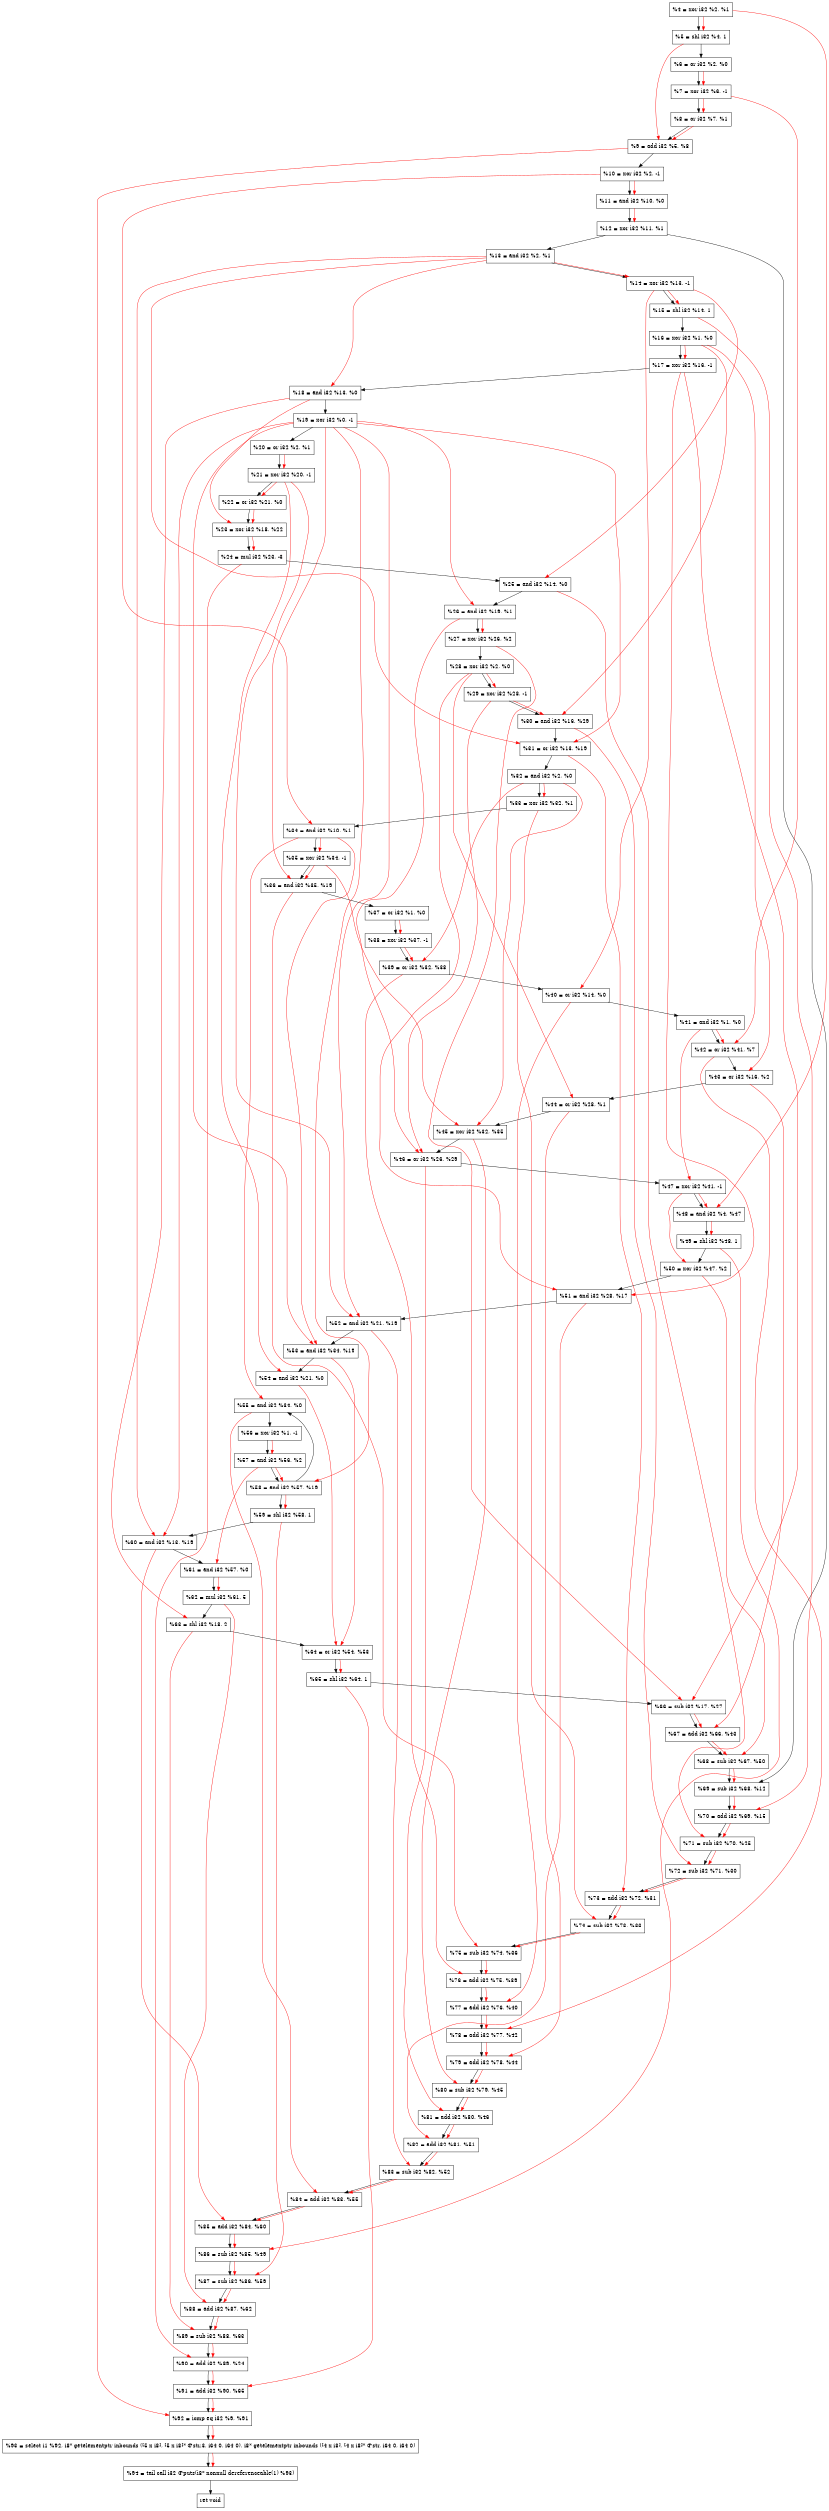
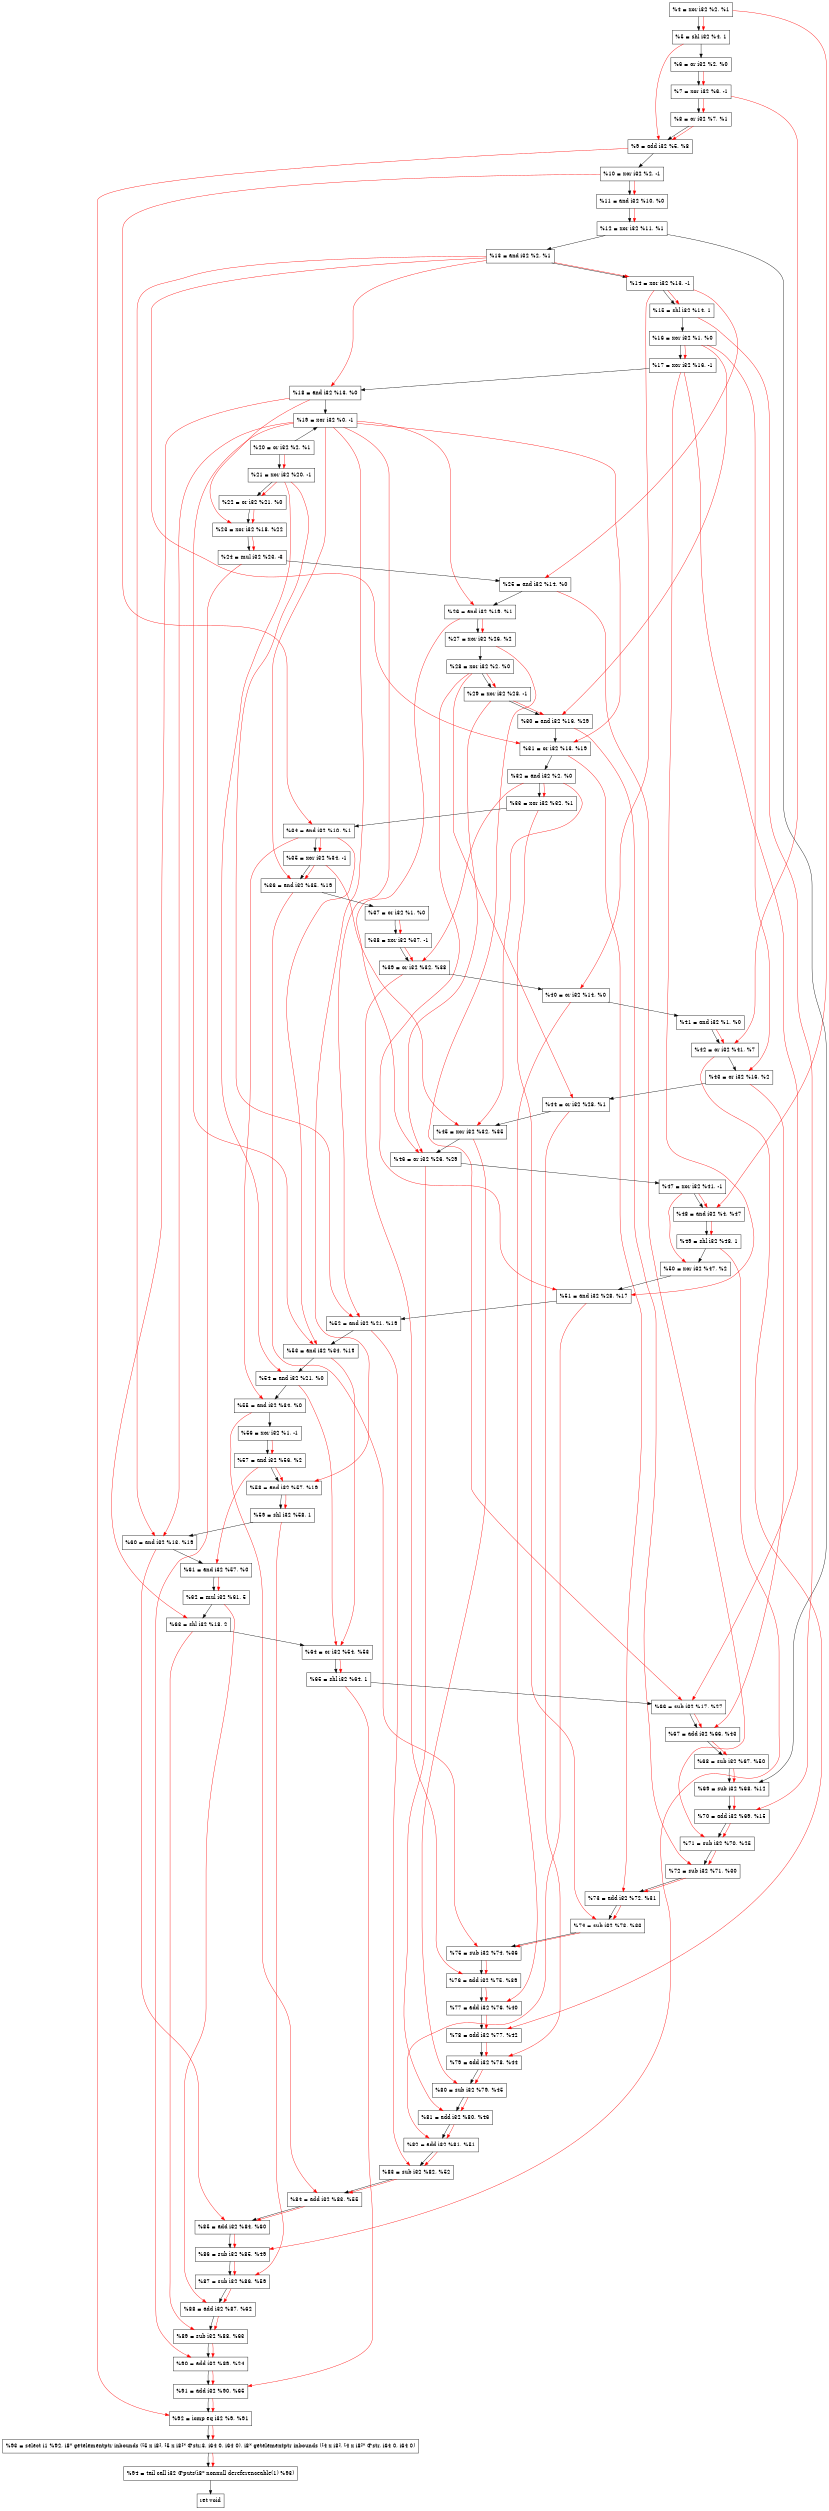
edge "%19 = xor i32 %0, -1" -> "%20 = or i32 %2, %1": reversed
edge "%41 = and i32 %1, %0" -> "%47 = xor i32 %41, -1": removed
edge "%58 = and i32 %57, %19" -> "%55 = and i32 %34, %0": now "%54 = and i32 %21, %0" -> "%55 = and i32 %34, %0"
edge "%50 = xor i32 %47, %2" -> "%68 = sub i32 %67, %50": removed
